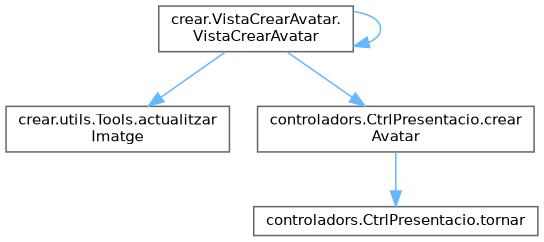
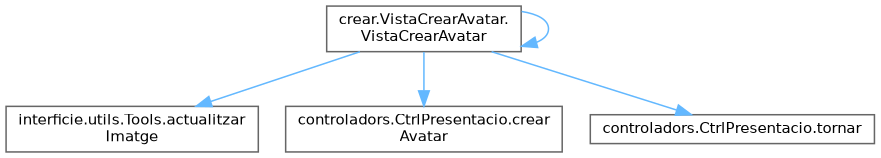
node "crear.utils.Tools.actualitzar Imatge": label "crear.utils.Tools.actualitzar Imatge" -> "interficie.utils.Tools.actualitzar Imatge"
edge "controladors.CtrlPresentacio.crear Avatar" -> "controladors.CtrlPresentacio.tornar": now "crear.VistaCrearAvatar. VistaCrearAvatar" -> "controladors.CtrlPresentacio.tornar"
